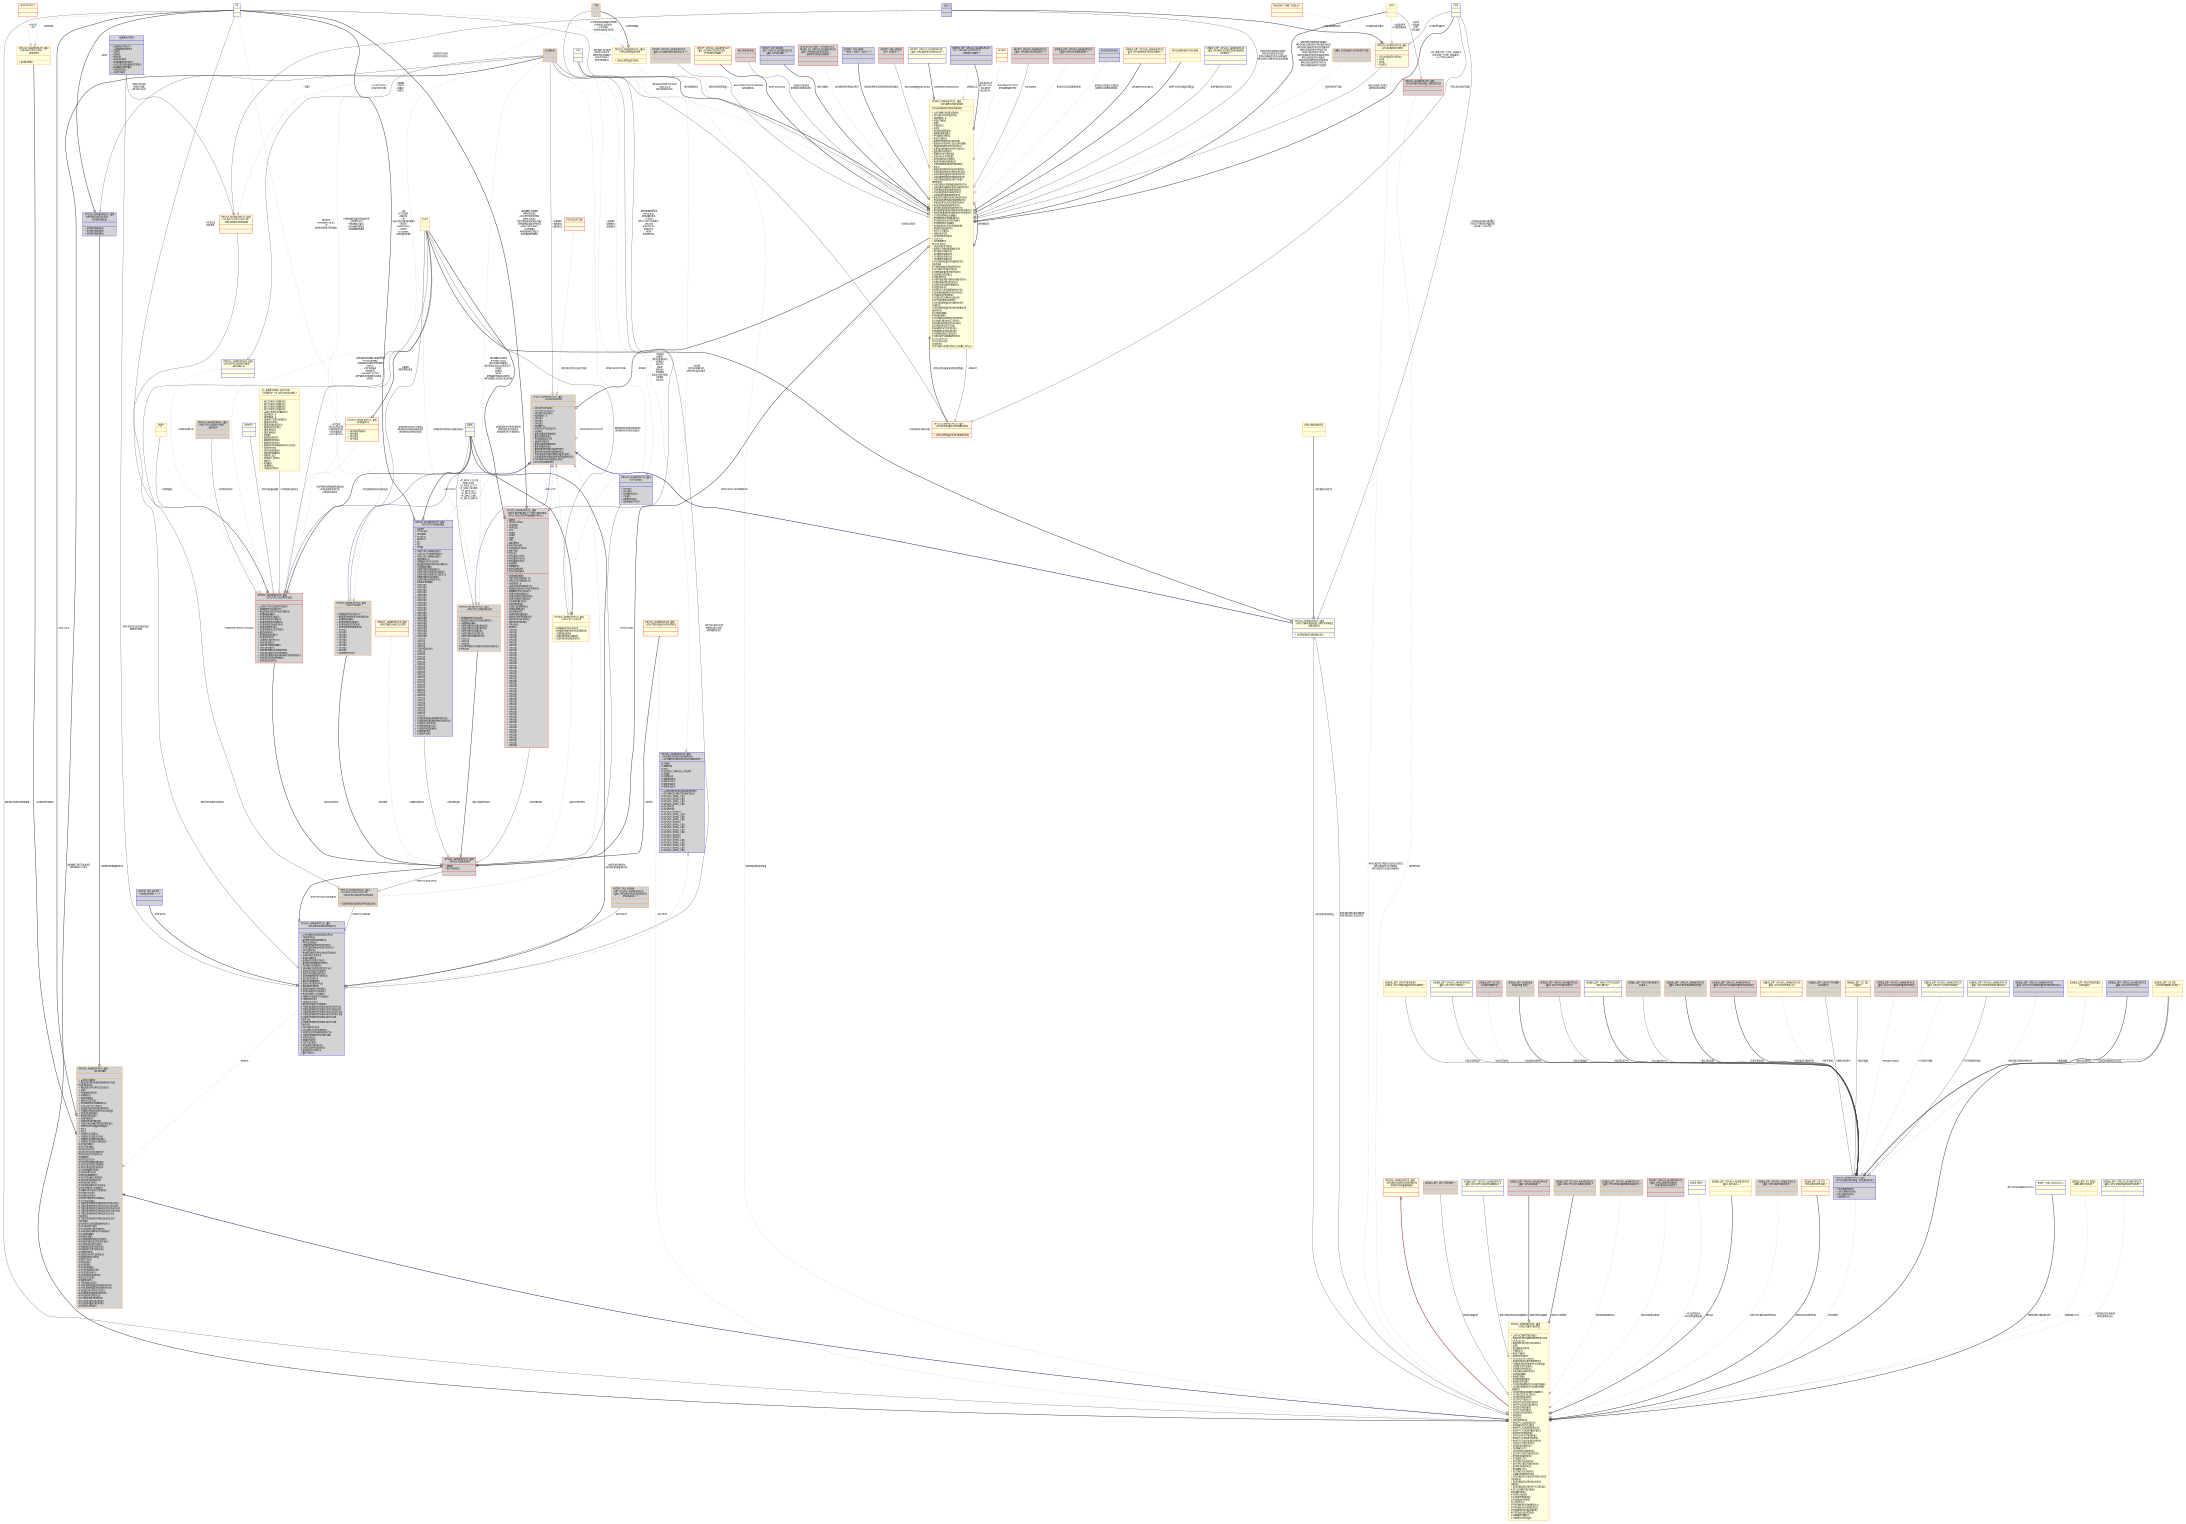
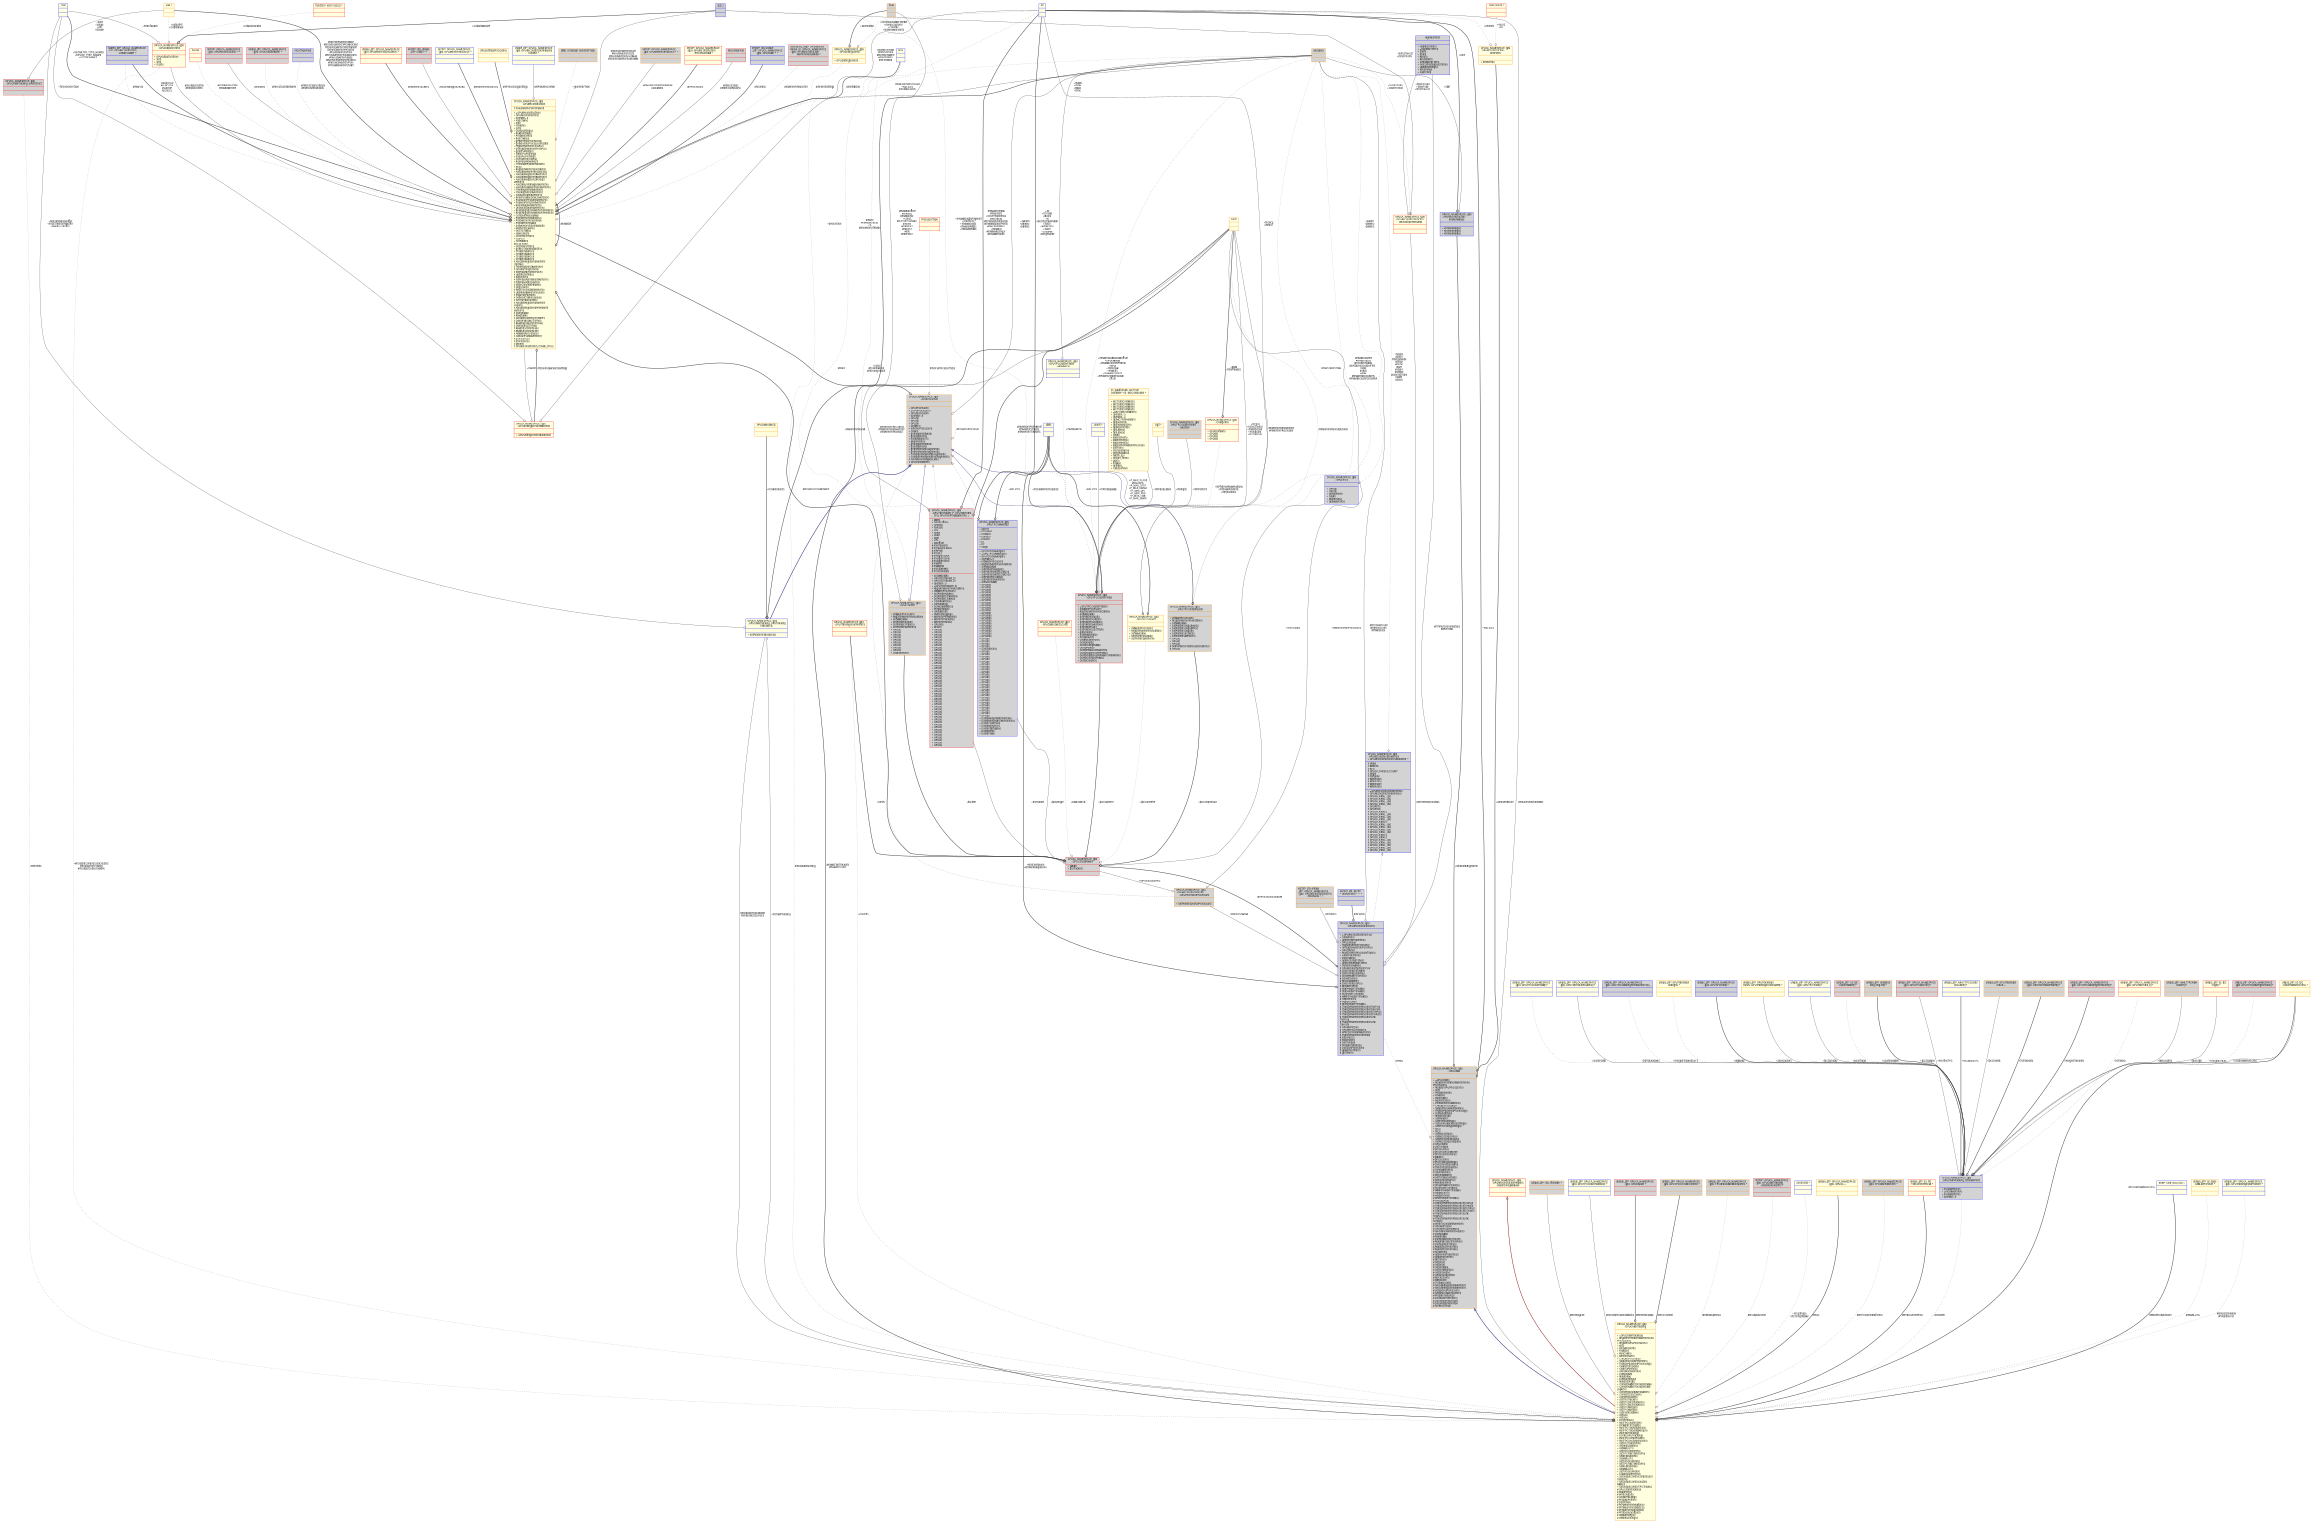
node "vector< std::tuple": removed
node "o2::dataformats::MCTruth": text "+ runKernel()" -> "+ setFrom()"
